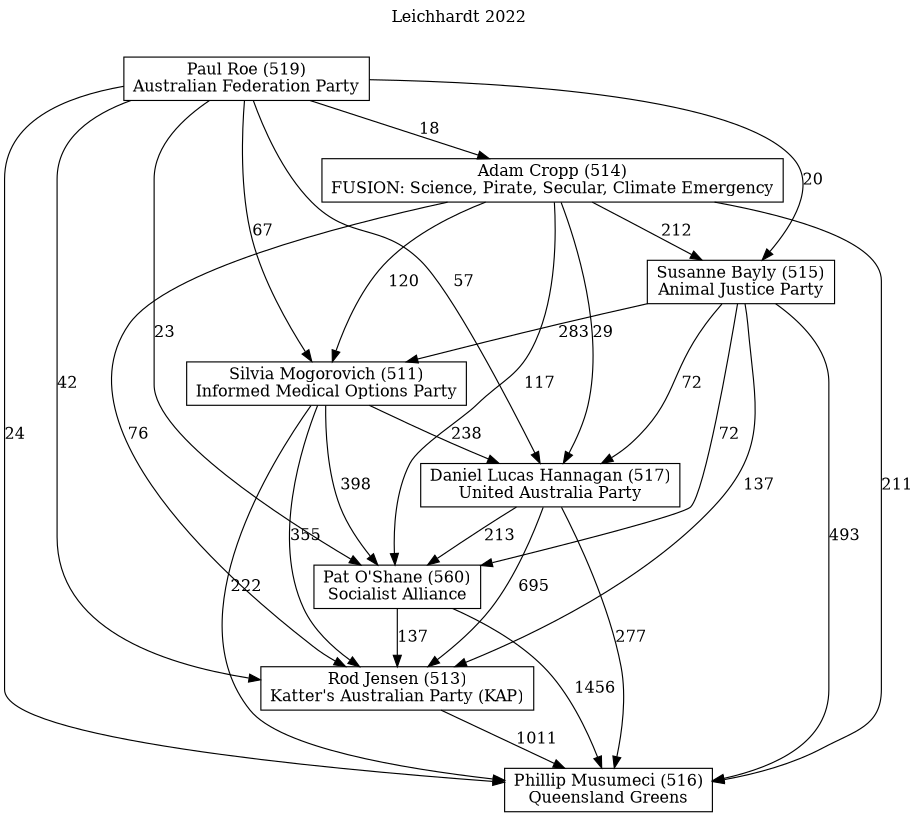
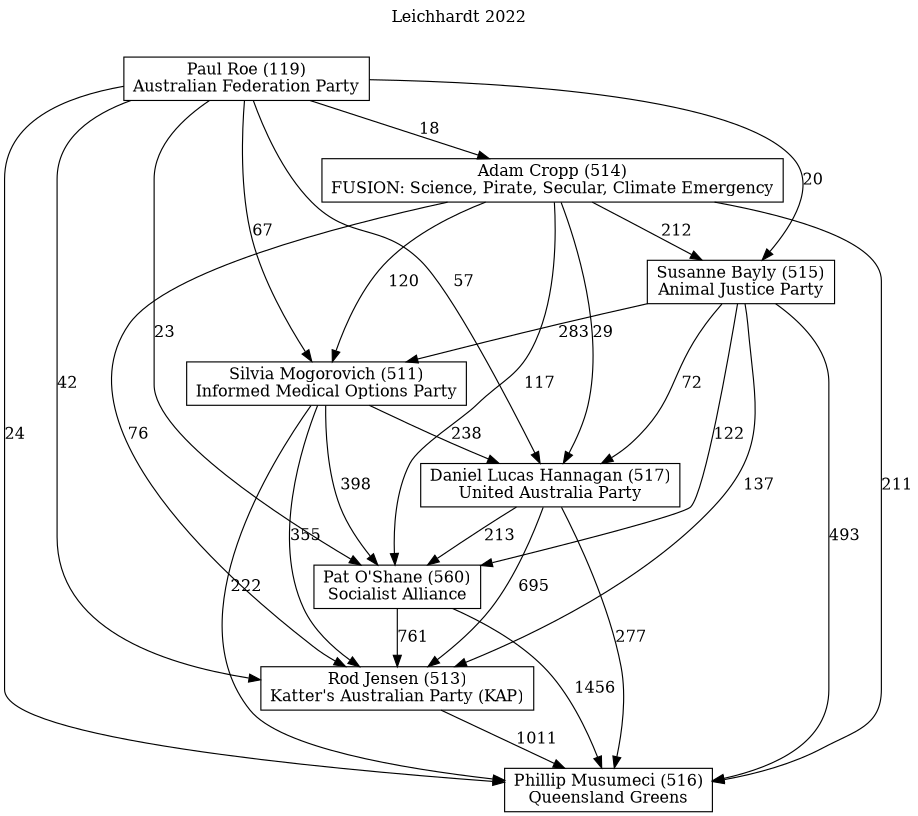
node "Paul Roe (519) Australian Federation Party": label "Paul Roe (519) Australian Federation Party" -> "Paul Roe (119) Australian Federation Party"
edge "Susanne Bayly (515) Animal Justice Party" -> "Pat O'Shane (560) Socialist Alliance": label "72" -> "122"
edge "Pat O'Shane (560) Socialist Alliance" -> "Rod Jensen (513) Katter's Australian Party (KAP)": label "137" -> "761"
